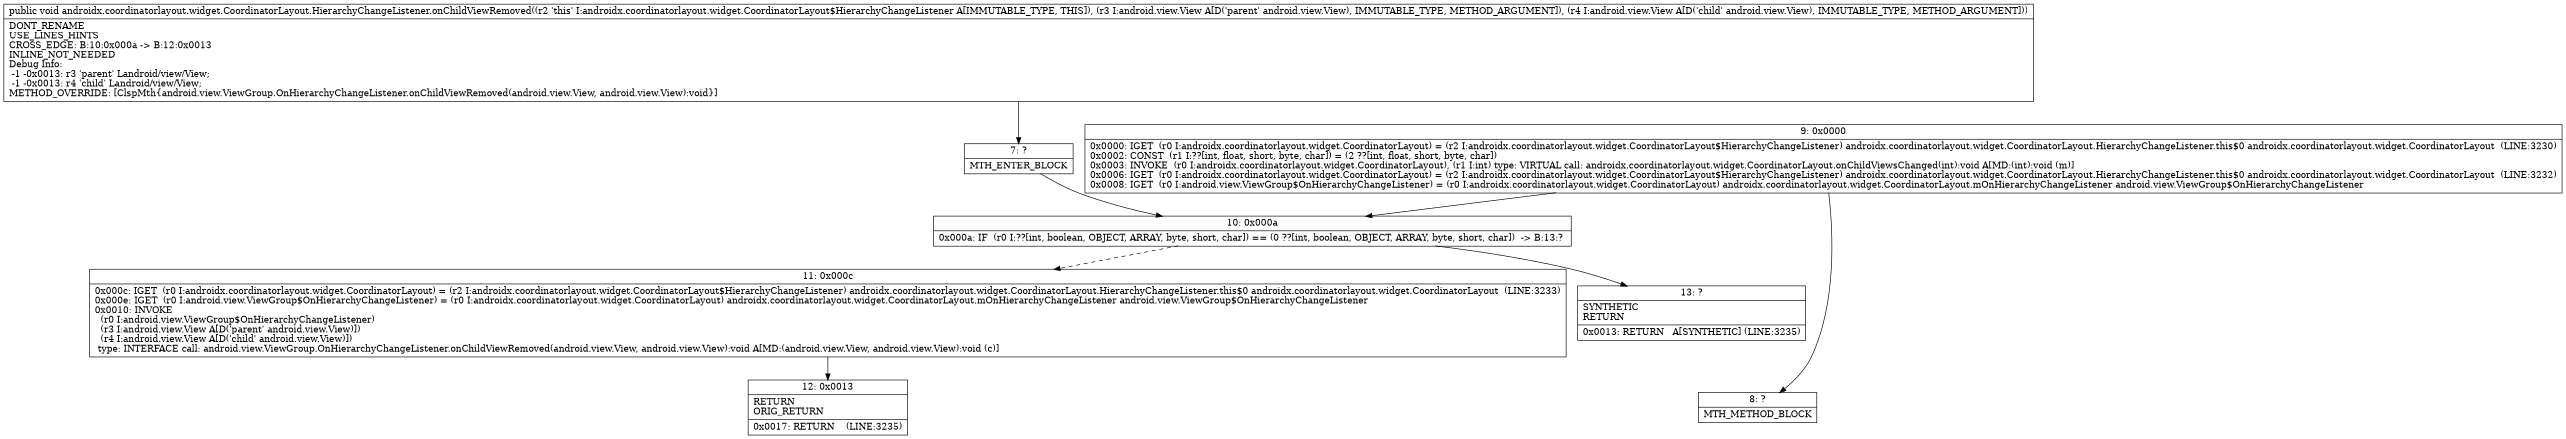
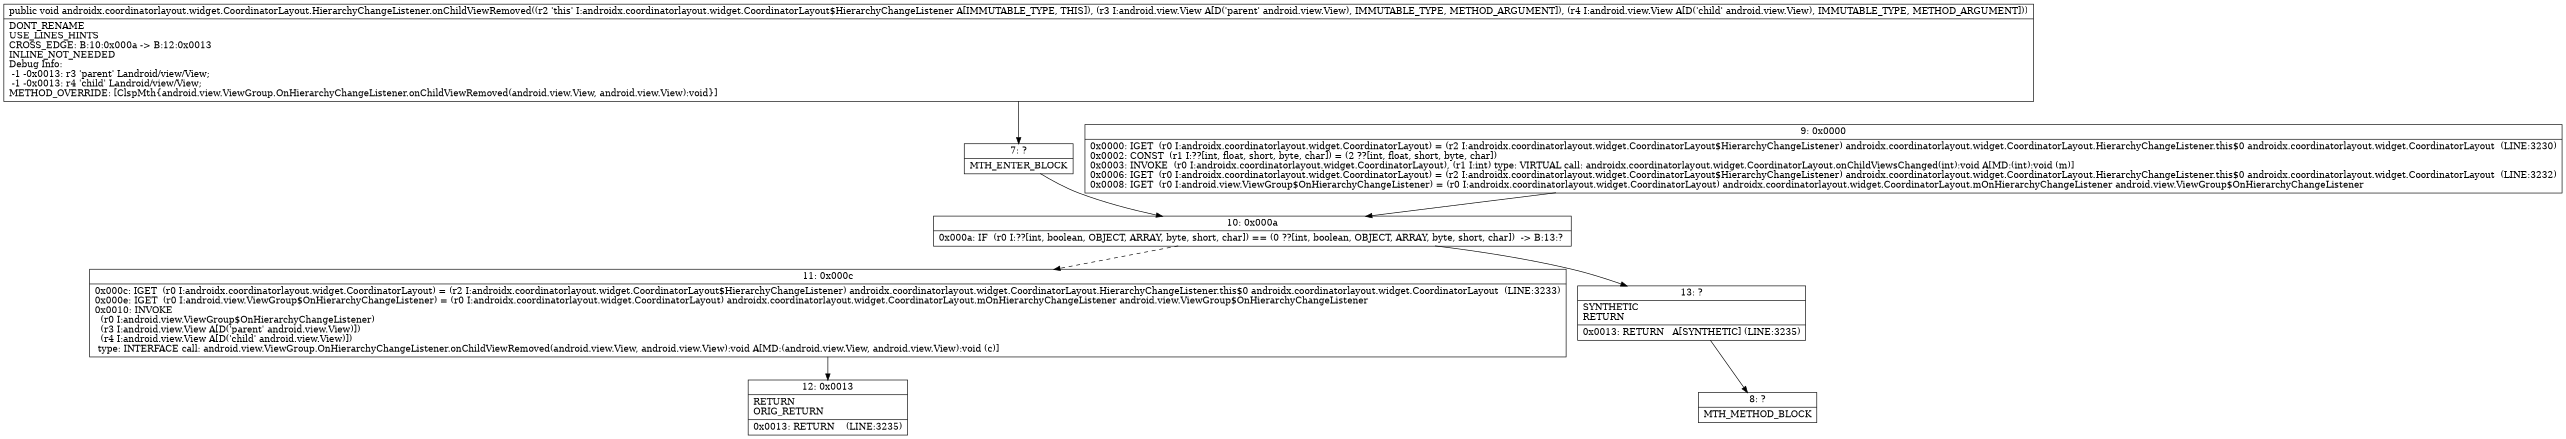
edge "9: 0x0000" -> "8: ?": now "13: ?" -> "8: ?"
node "12: 0x0013": text "0x0017: RETURN    (LINE:3235)" -> "0x0013: RETURN    (LINE:3235)"
